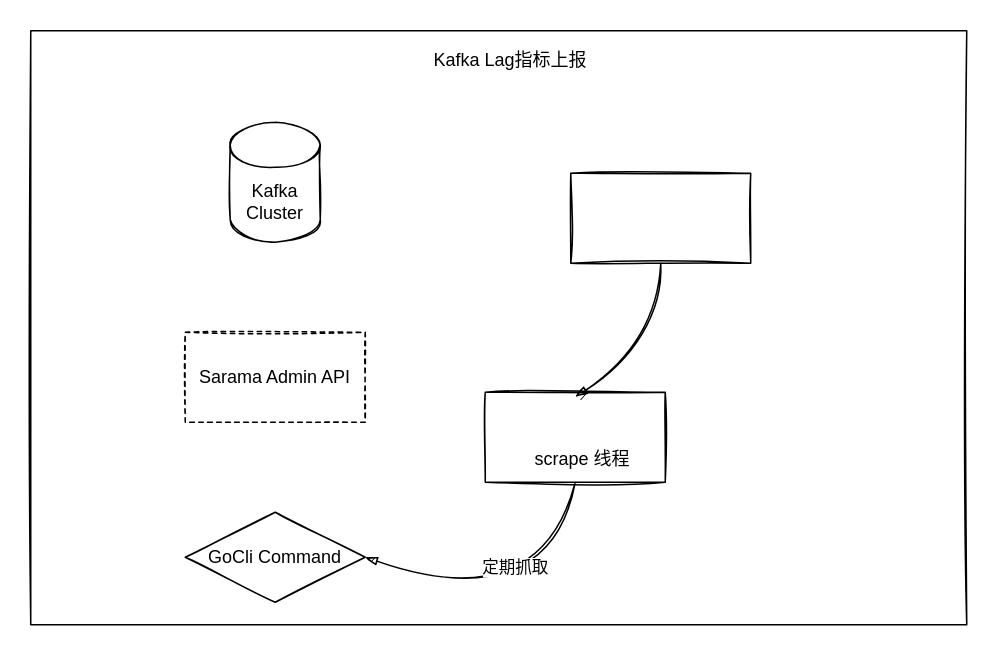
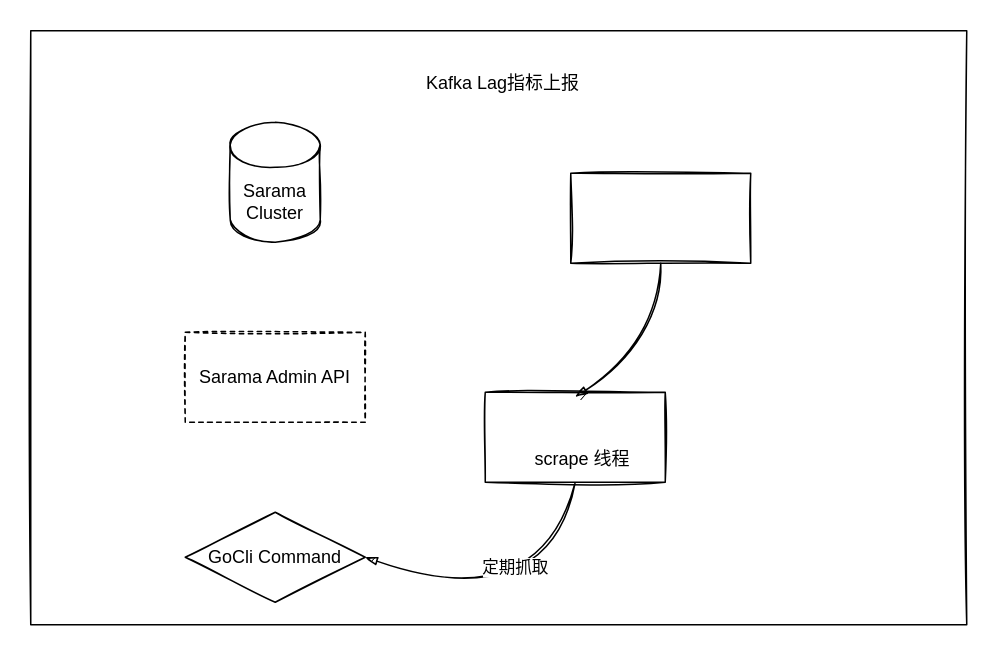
node "Kafka Lag指标上报": moved (511, 61) -> (503, 83)
node "Kafka Cluster": label "Kafka Cluster" -> "Sarama Cluster"
